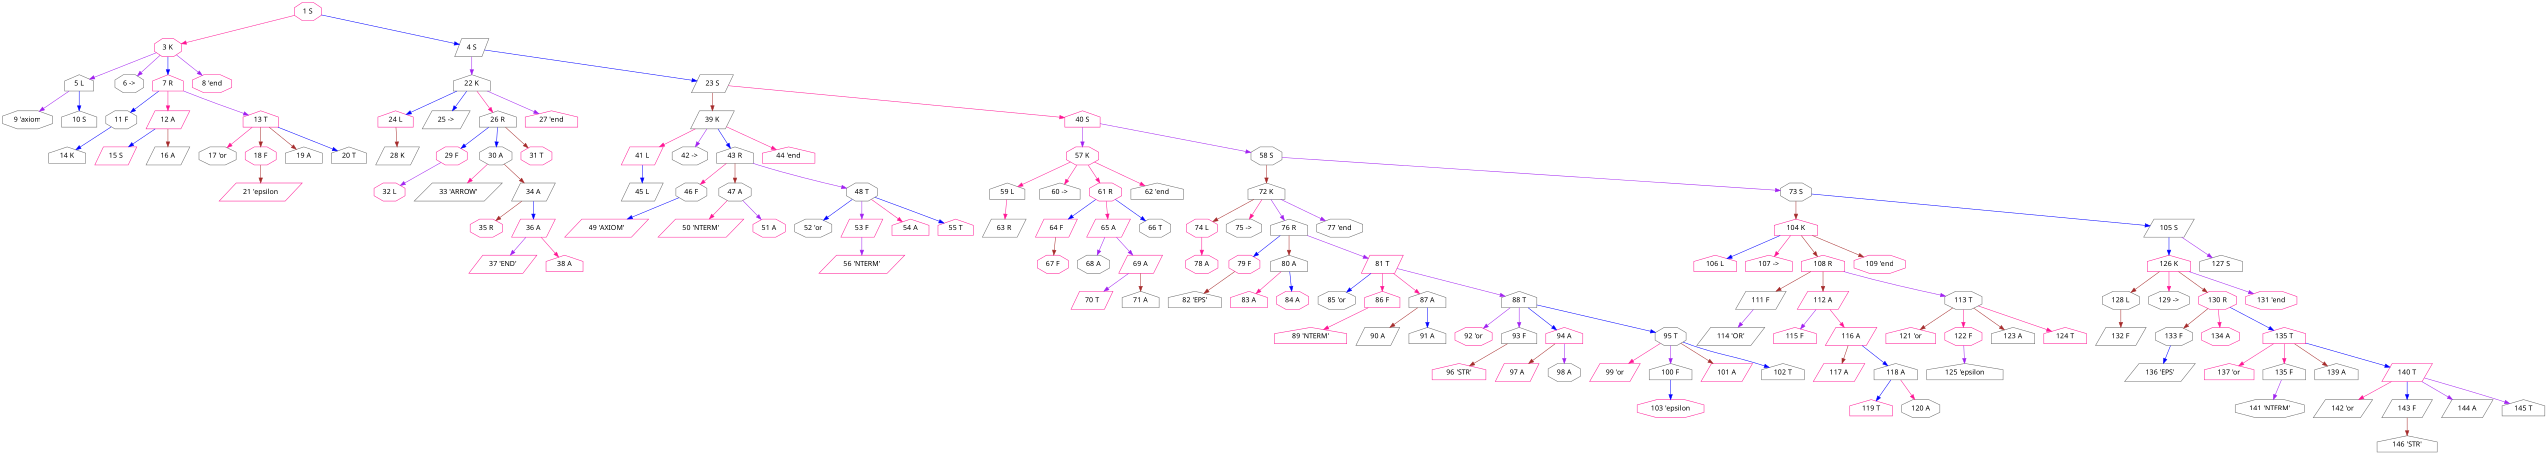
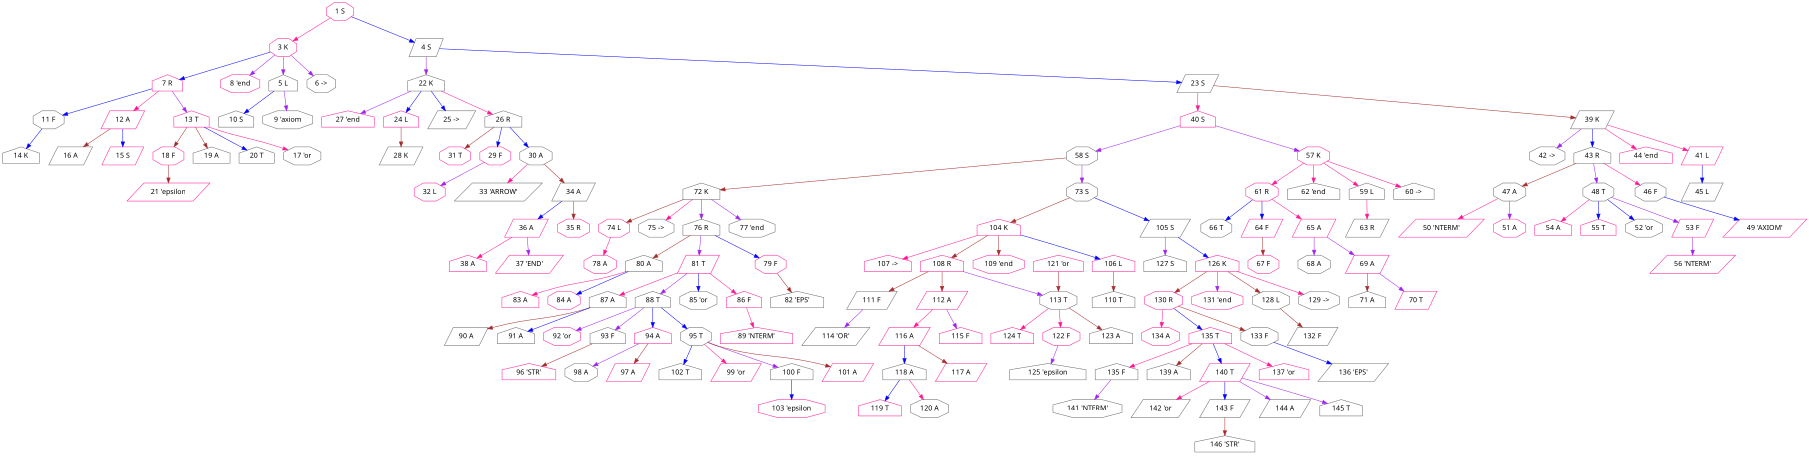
node "110 T": added
edge "113 T" -> "121 'or": reversed
